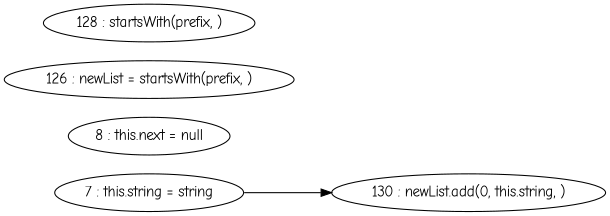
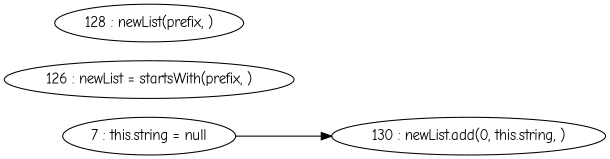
node "128 : startsWith(prefix, )": label "128 : startsWith(prefix, )" -> "128 : newList(prefix, )"
node "8 : this.next = null": removed
node "7 : this.string = string": label "7 : this.string = string" -> "7 : this.string = null"
